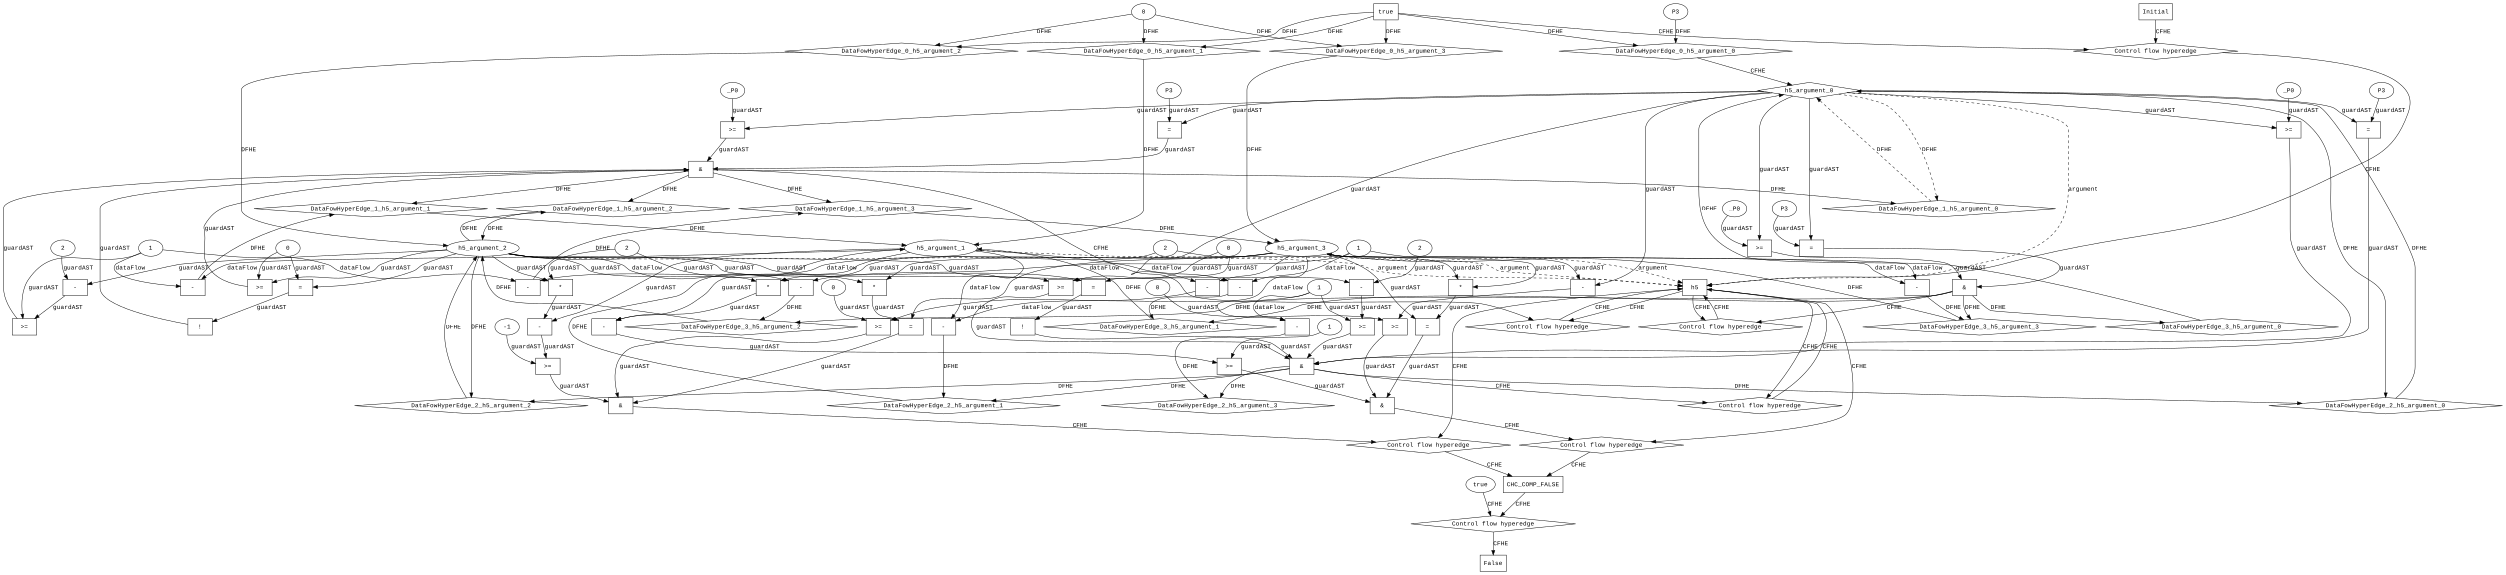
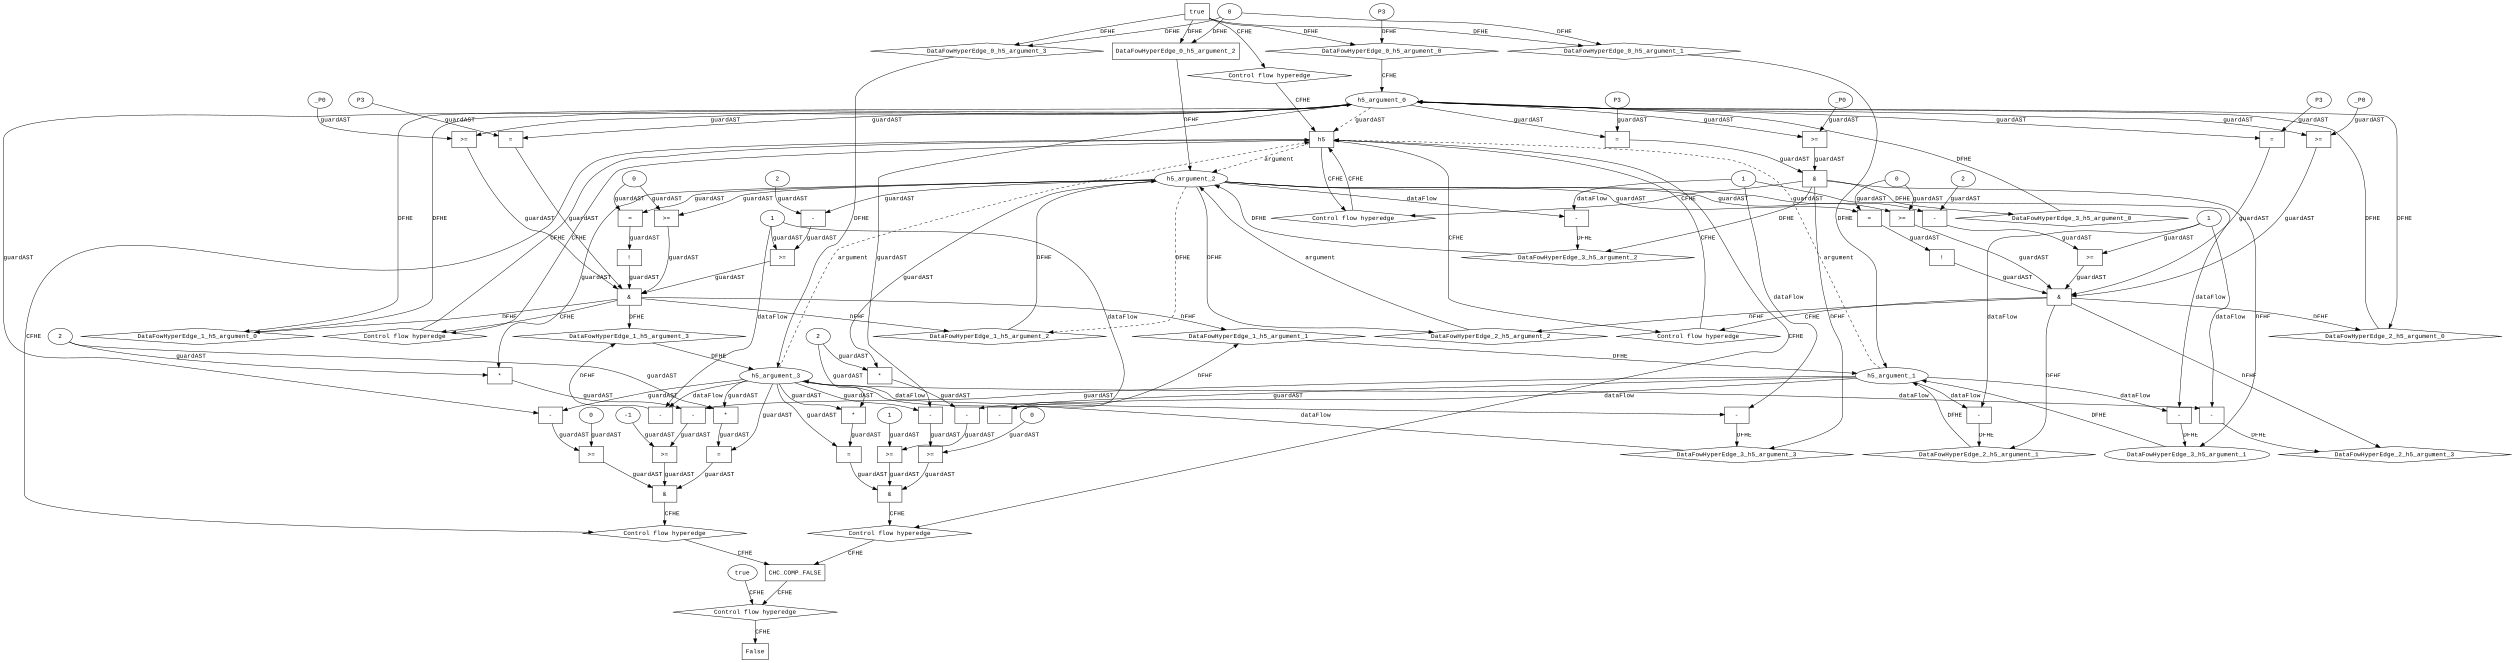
node "Initial": removed
node "DataFowHyperEdge_0_h5_argument_2": shape diamond -> box
node "h5_argument_0": shape diamond -> ellipse
edge "h5_argument_0" -> "DataFowHyperEdge_1_h5_argument_0": style dashed -> solid
edge "DataFowHyperEdge_1_h5_argument_0" -> "h5_argument_0": style dashed -> solid
edge "h5_argument_0" -> "h5": label "argument" -> "guardAST"
edge "h5_argument_2" -> "DataFowHyperEdge_1_h5_argument_2": style solid -> dashed
edge "h5_argument_2" -> "h5": reversed
edge "DataFowHyperEdge_3_h5_argument_3" -> "h5_argument_3": label "DFHE" -> "dataFlow"
edge "DataFowHyperEdge_2_h5_argument_2" -> "h5_argument_2": label "DFHE" -> "argument"
node "DataFowHyperEdge_3_h5_argument_1": shape diamond -> ellipse
